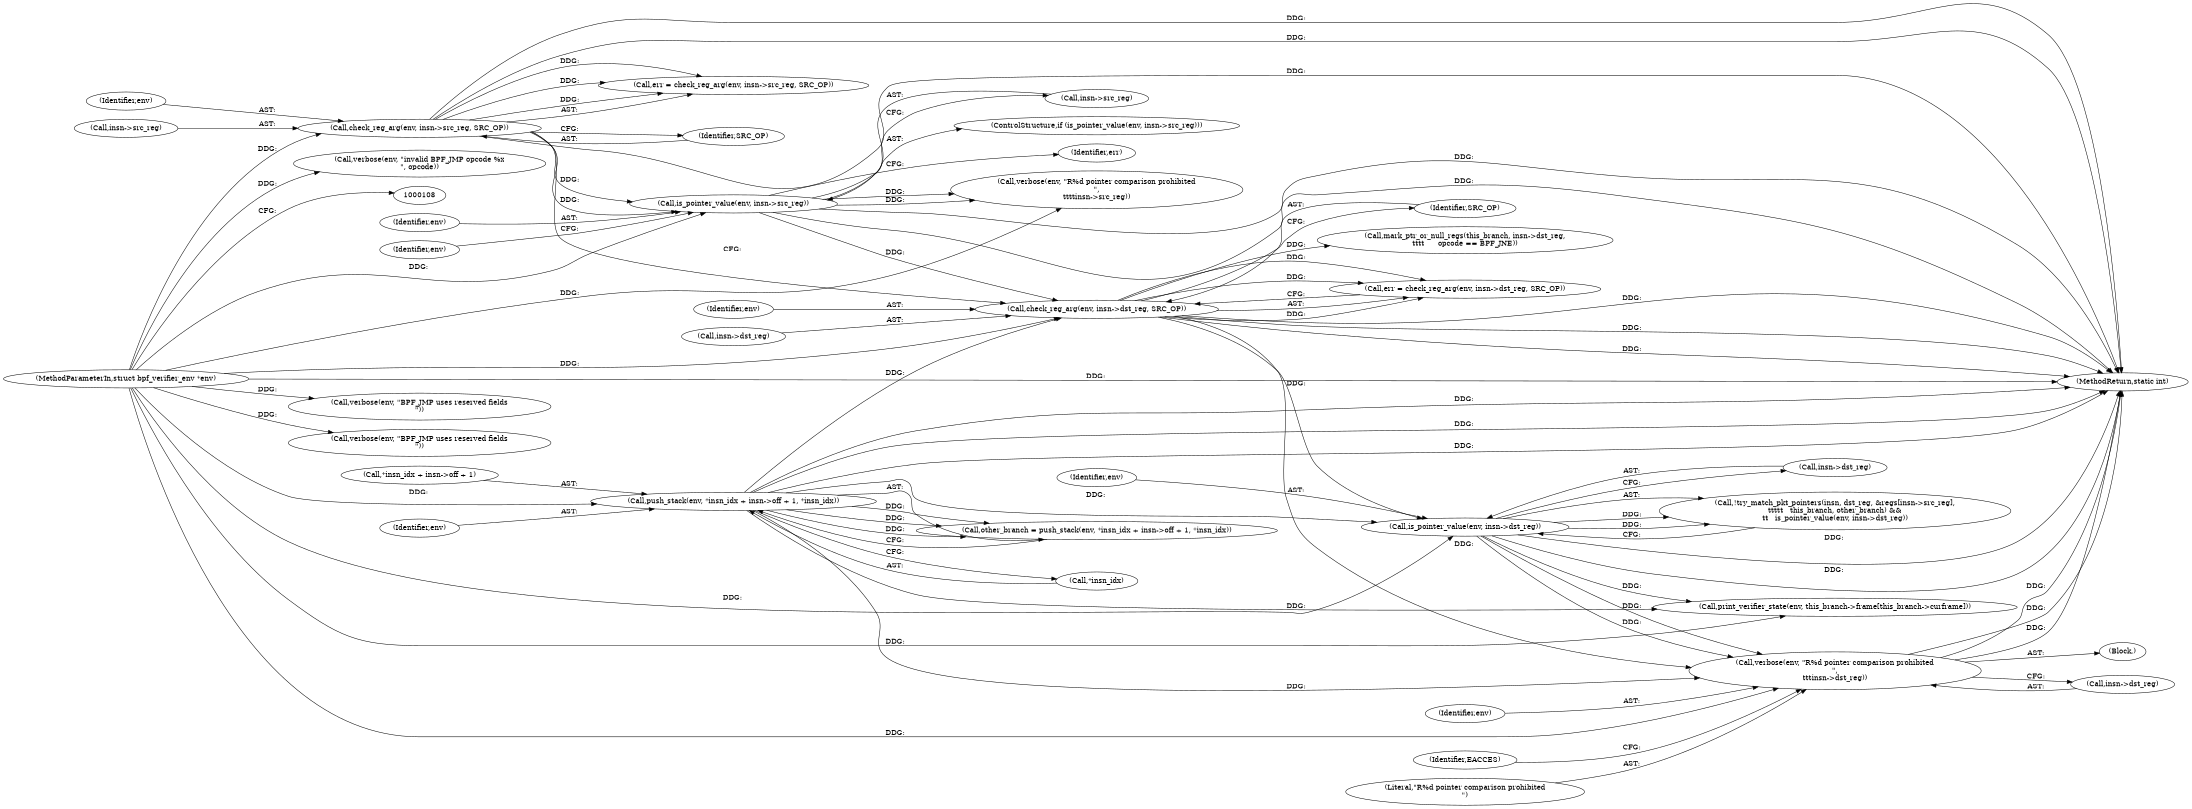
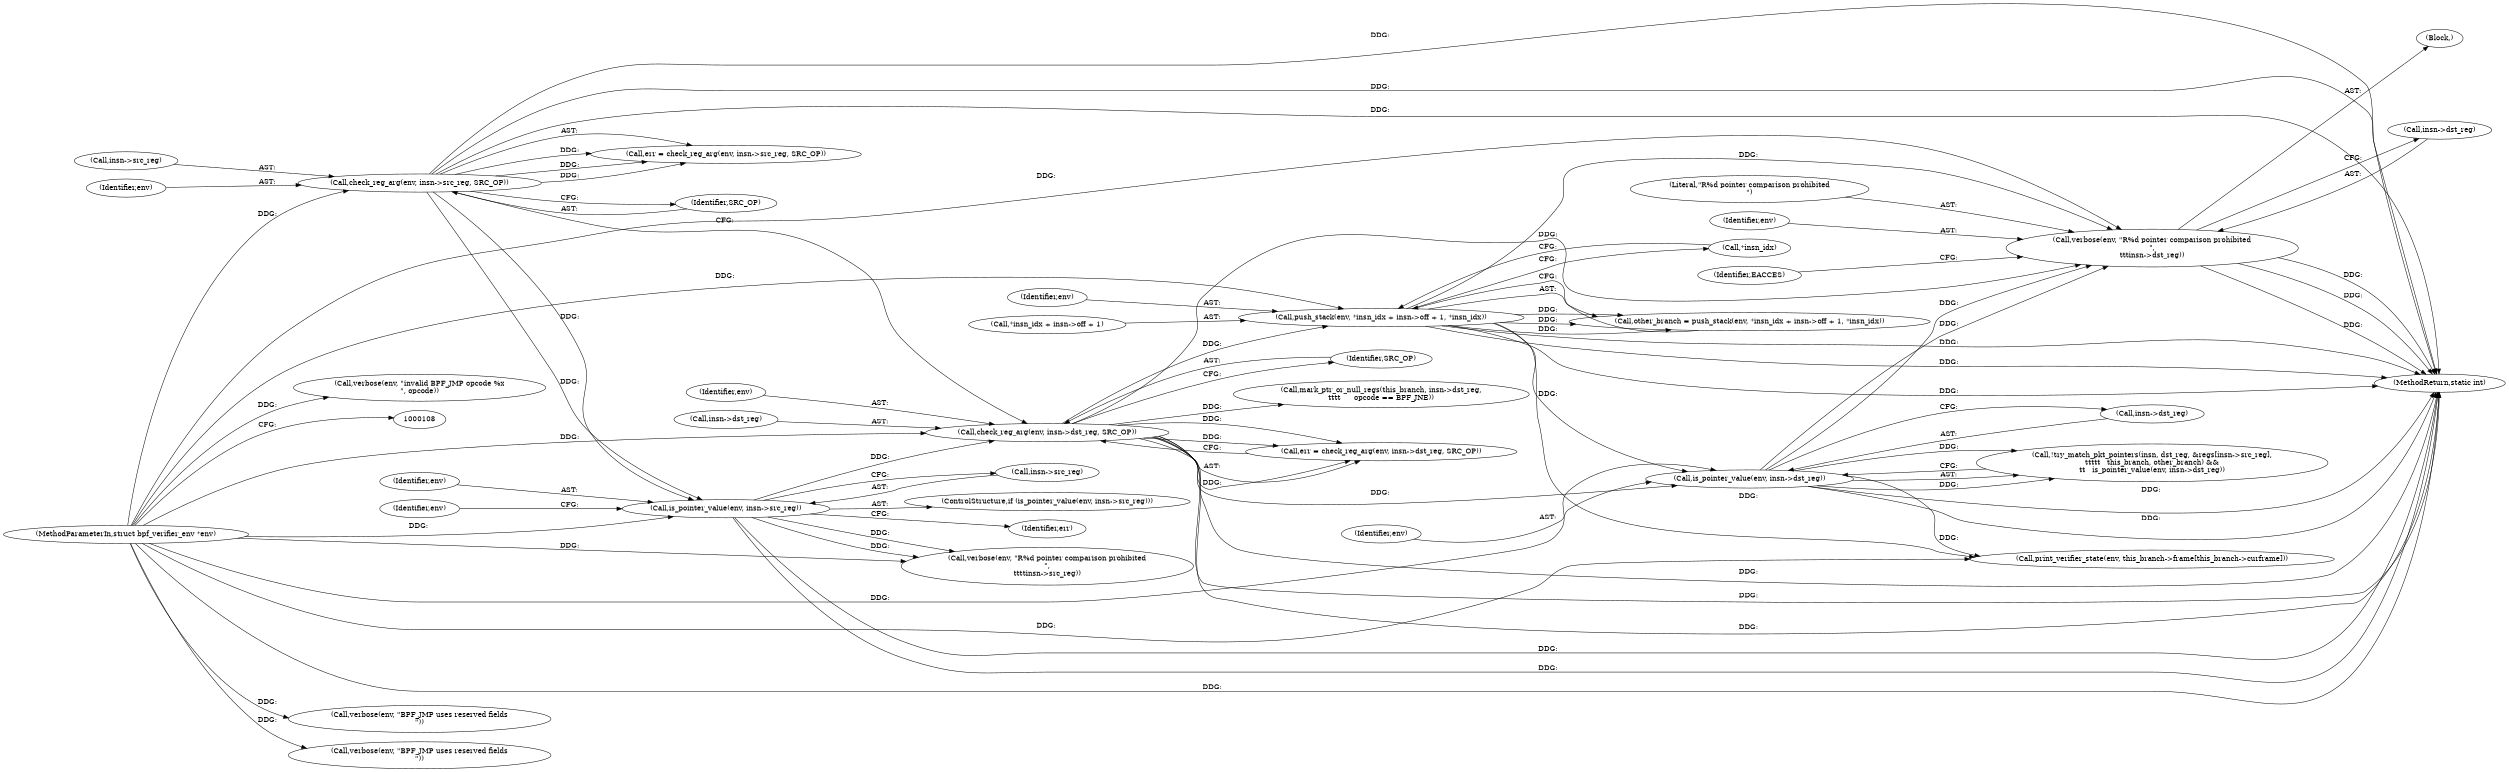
edge "(Call,push_stack(env, *insn_idx + insn->off + 1, *insn_idx))" -> "(Call,check_reg_arg(env, insn->dst_reg, SRC_OP))": reversed
edge "(Call,*insn_idx)" -> "(Call,push_stack(env, *insn_idx + insn->off + 1, *insn_idx))": label "AST: " -> "CFG: "
